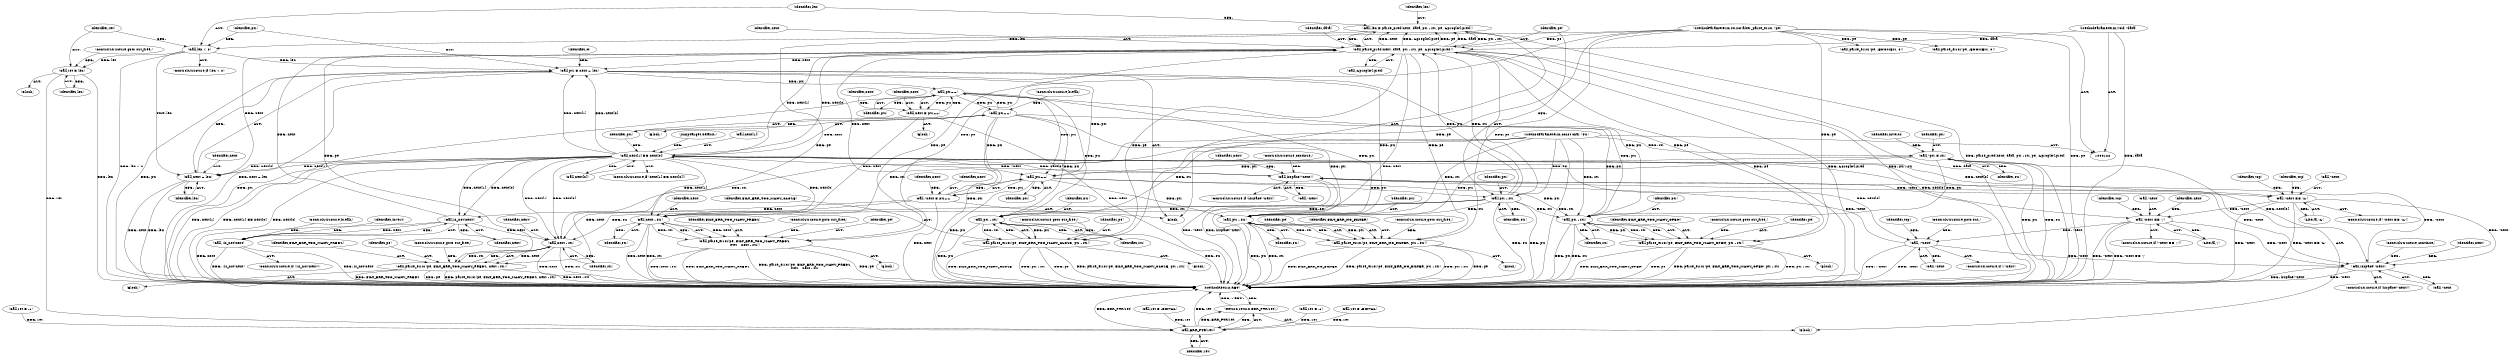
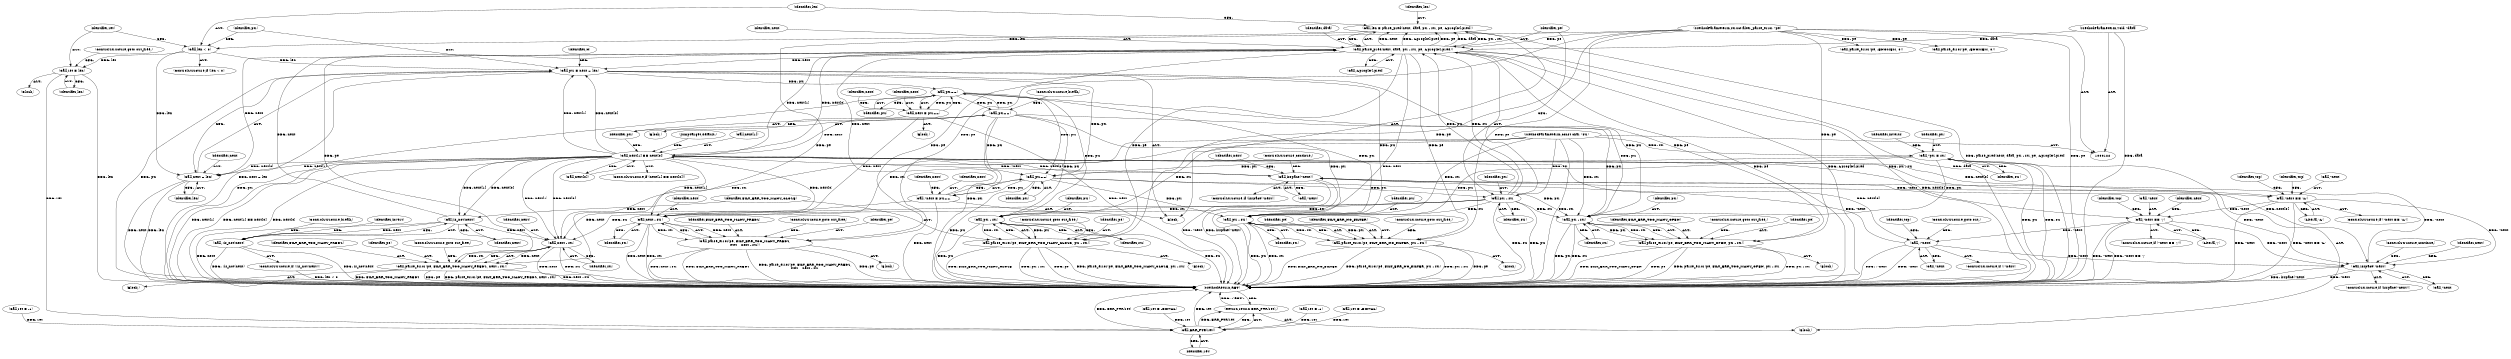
edge "(Call,len < 0)" -> "(Call,next + len)": label "FILT: len" -> "DDG: len"
edge "(Call,*next = ptr++)" -> "(Call,is_not(next))": now "(Identifier,FILT_ERR_TOO_MANY_CLOSE)" -> "(Call,is_not(next))"
edge "(Call,len < 0)" -> "(MethodReturn,RET)": now "(ControlStructure,if (!is_not(next)))" -> "(MethodReturn,RET)"
